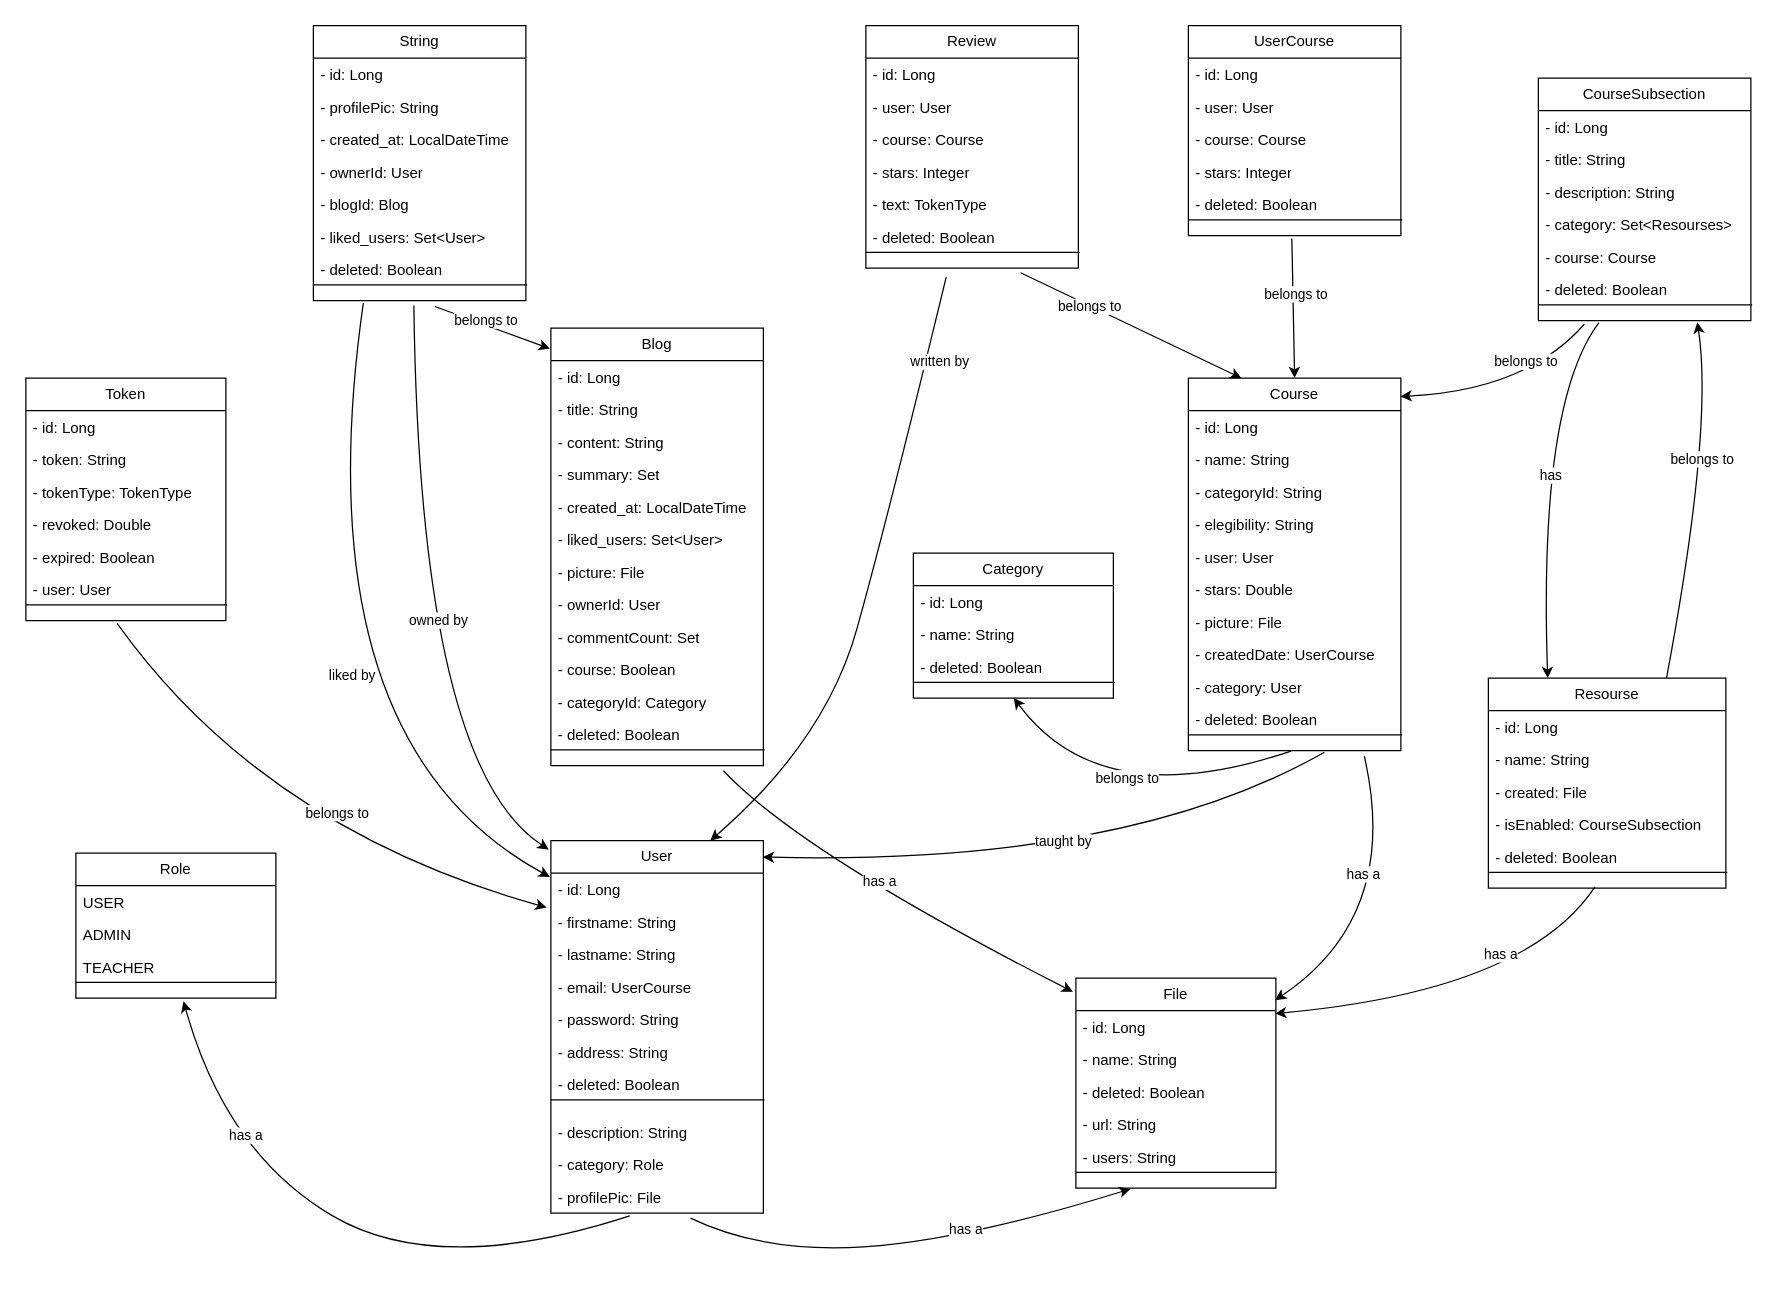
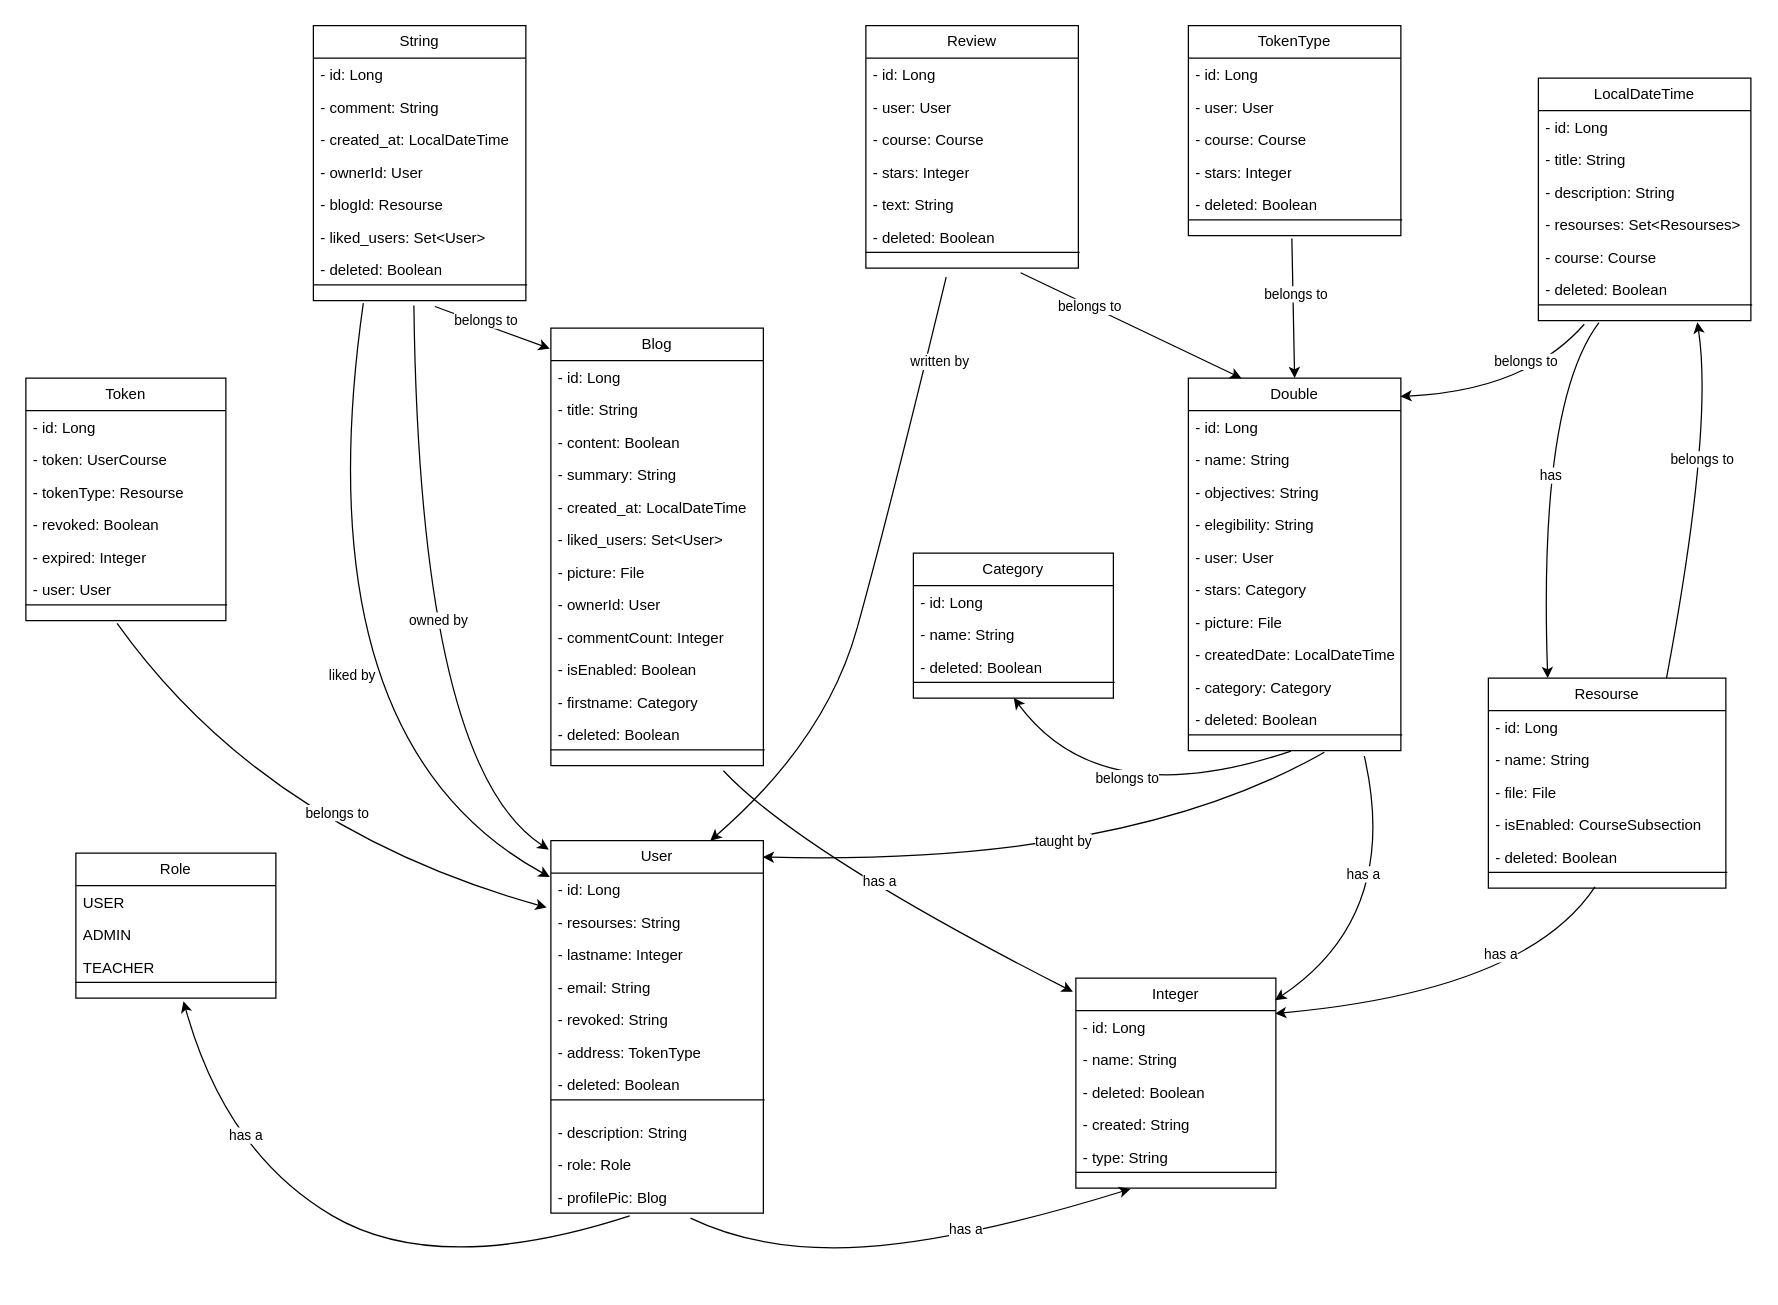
node "UserCourse": label "UserCourse" -> "TokenType"
node "CourseSubsection": label "CourseSubsection" -> "LocalDateTime"
node "- profilePic: String": label "- profilePic: String" -> "- comment: String"
node "- blogId: Blog": label "- blogId: Blog" -> "- blogId: Resourse"
node "- text: TokenType": label "- text: TokenType" -> "- text: String"
node "- category: Set<Resourses>": label "- category: Set<Resourses>" -> "- resourses: Set<Resourses>"
node "Course": label "Course" -> "Double"
node "- content: String": label "- content: String" -> "- content: Boolean"
node "- token: String": label "- token: String" -> "- token: UserCourse"
node "- summary: Set": label "- summary: Set" -> "- summary: String"
node "- tokenType: TokenType": label "- tokenType: TokenType" -> "- tokenType: Resourse"
node "- categoryId: String": label "- categoryId: String" -> "- objectives: String"
node "- revoked: Double": label "- revoked: Double" -> "- revoked: Boolean"
node "- expired: Boolean": label "- expired: Boolean" -> "- expired: Integer"
node "- stars: Double": label "- stars: Double" -> "- stars: Category"
node "- commentCount: Set": label "- commentCount: Set" -> "- commentCount: Integer"
node "- createdDate: UserCourse": label "- createdDate: UserCourse" -> "- createdDate: LocalDateTime"
node "- course: Boolean": label "- course: Boolean" -> "- isEnabled: Boolean"
node "- category: User": label "- category: User" -> "- category: Category"
node "- categoryId: Category": label "- categoryId: Category" -> "- firstname: Category"
node "- created: File": label "- created: File" -> "- file: File"
node "- firstname: String": label "- firstname: String" -> "- resourses: String"
node "- lastname: String": label "- lastname: String" -> "- lastname: Integer"
node "- email: UserCourse": label "- email: UserCourse" -> "- email: String"
node "File": label "File" -> "Integer"
node "- password: String": label "- password: String" -> "- revoked: String"
node "- address: String": label "- address: String" -> "- address: TokenType"
node "- url: String": label "- url: String" -> "- created: String"
node "- users: String": label "- users: String" -> "- type: String"
node "- category: Role": label "- category: Role" -> "- role: Role"
node "- profilePic: File": label "- profilePic: File" -> "- profilePic: Blog"
